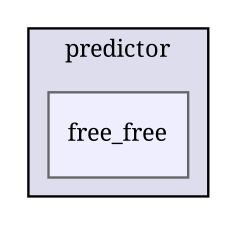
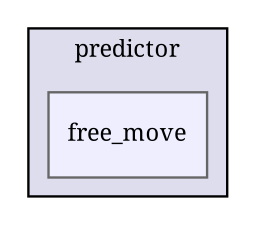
node "free_free": label "free_free" -> "free_move"
